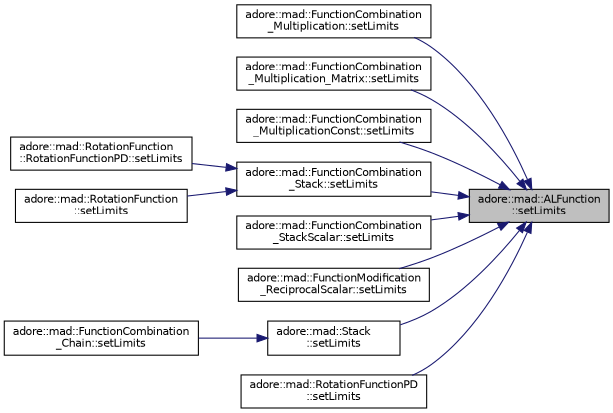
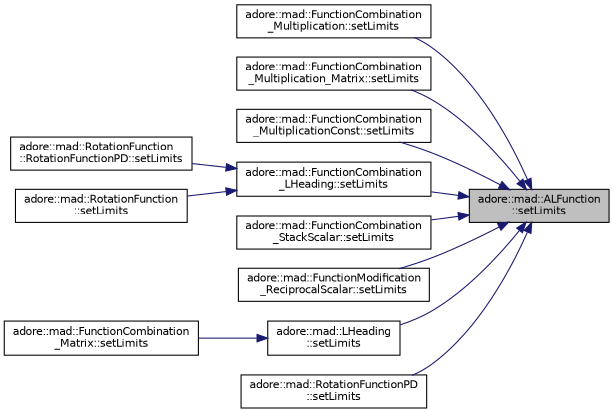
node "adore::mad::FunctionCombination _Stack::setLimits": label "adore::mad::FunctionCombination _Stack::setLimits" -> "adore::mad::FunctionCombination _LHeading::setLimits"
node "adore::mad::FunctionCombination _Chain::setLimits": label "adore::mad::FunctionCombination _Chain::setLimits" -> "adore::mad::FunctionCombination _Matrix::setLimits"
node "adore::mad::Stack ::setLimits": label "adore::mad::Stack ::setLimits" -> "adore::mad::LHeading ::setLimits"
